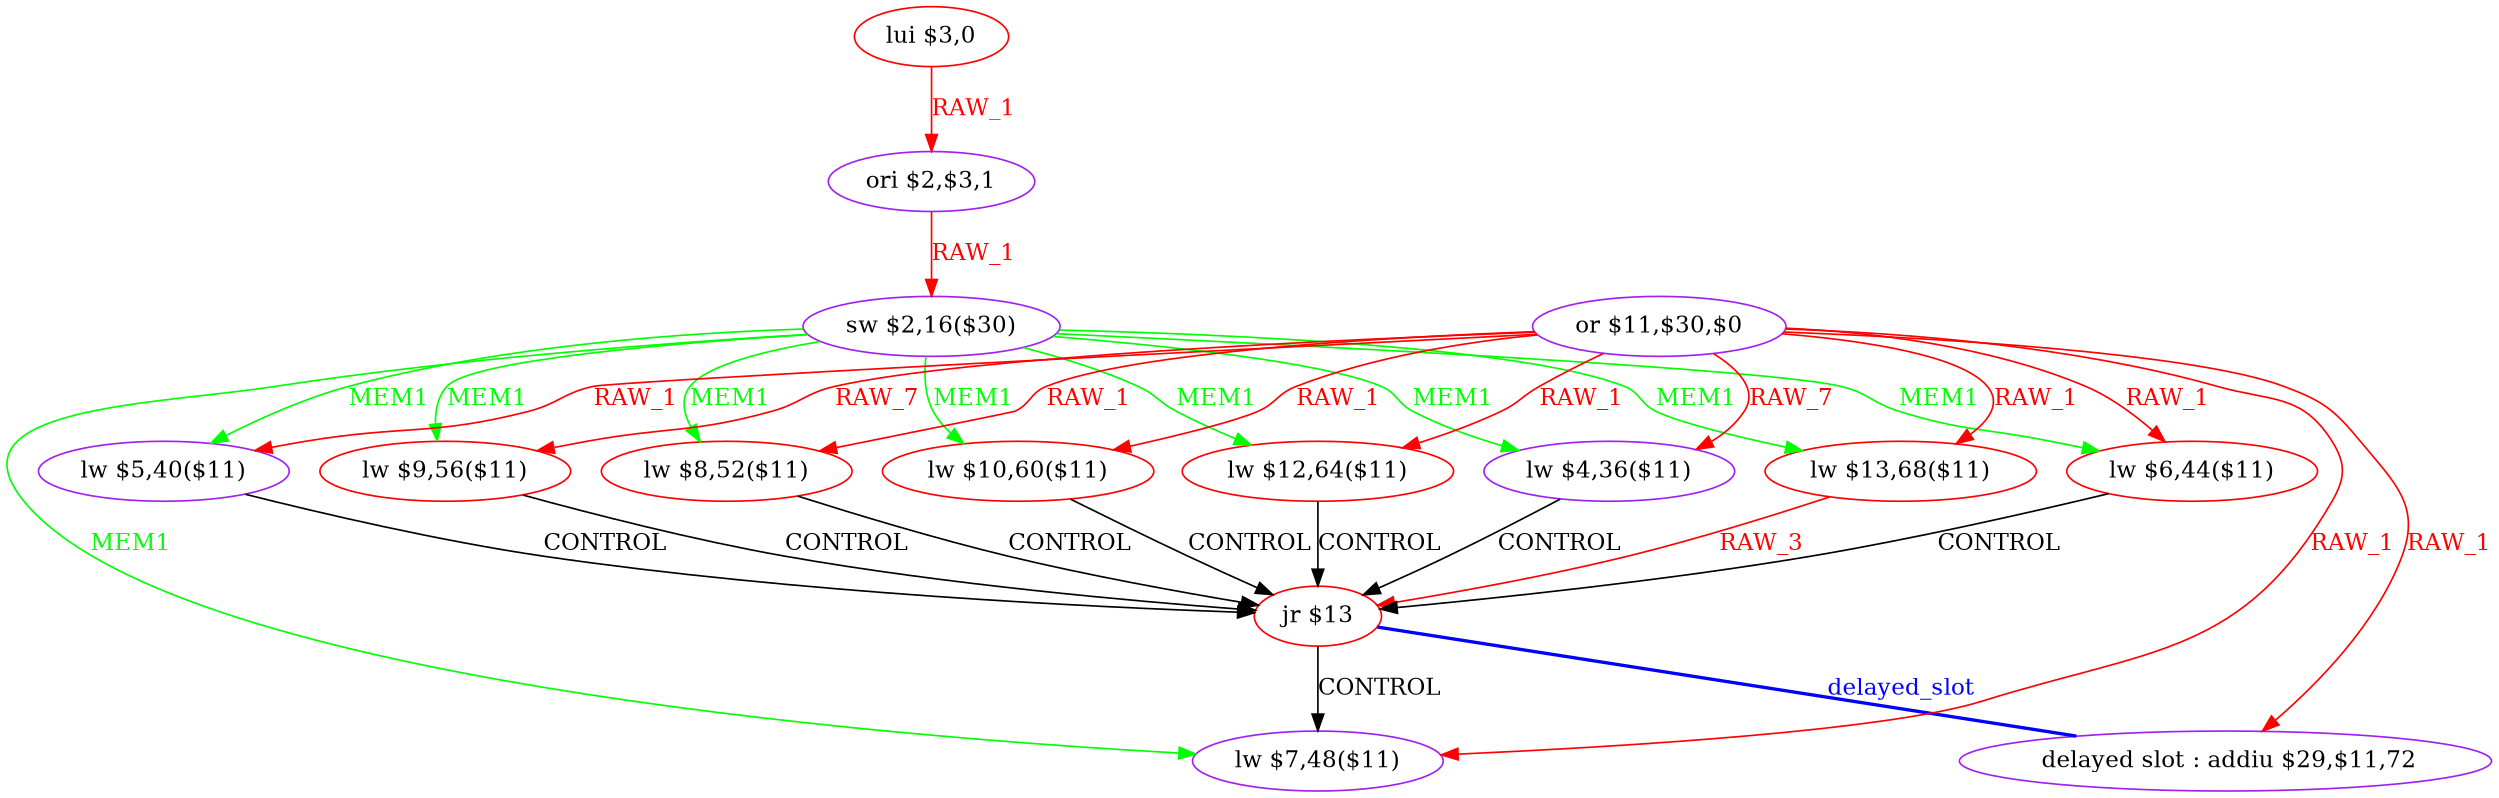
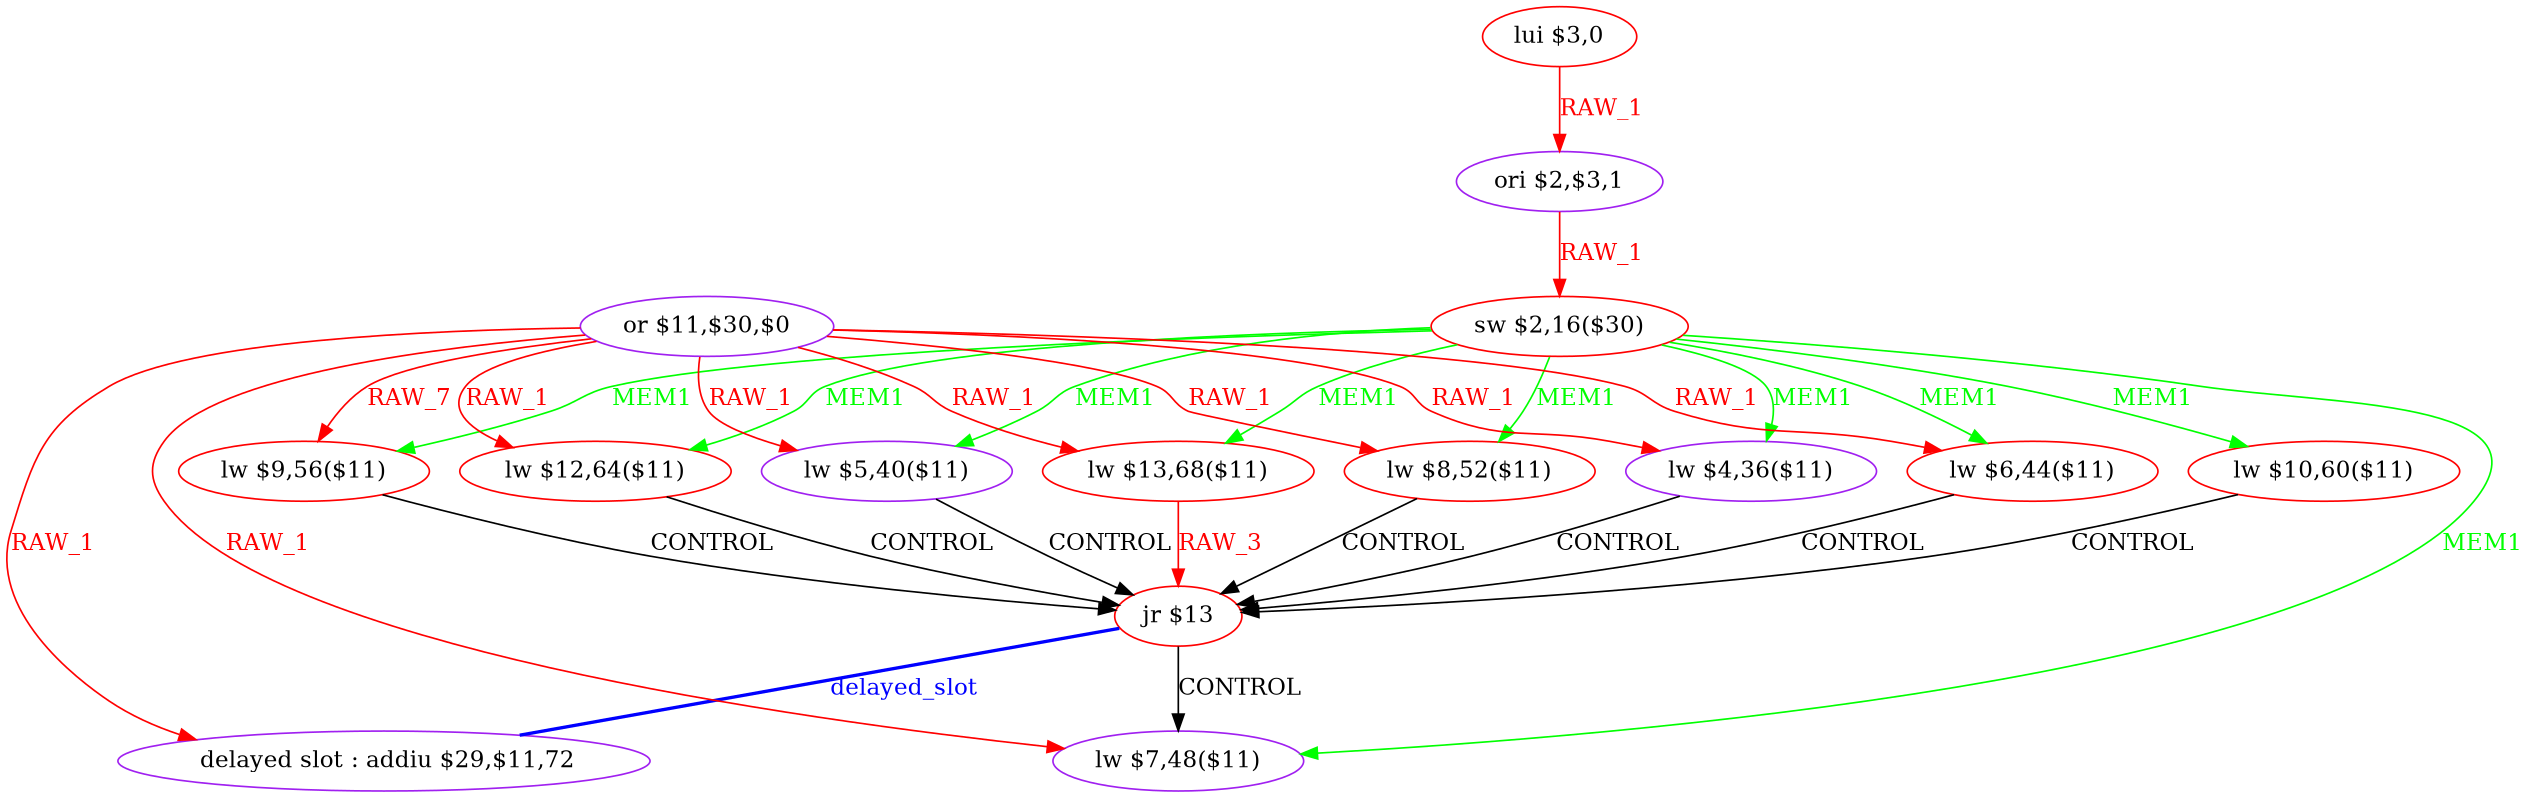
node "sw $2,16($30)": color purple -> red
edge "or $11,$30,$0" -> "lw $10,60($11)": removed, label "RAW_1"
edge "or $11,$30,$0" -> "lw $4,36($11)": label "RAW_7" -> "RAW_1"
